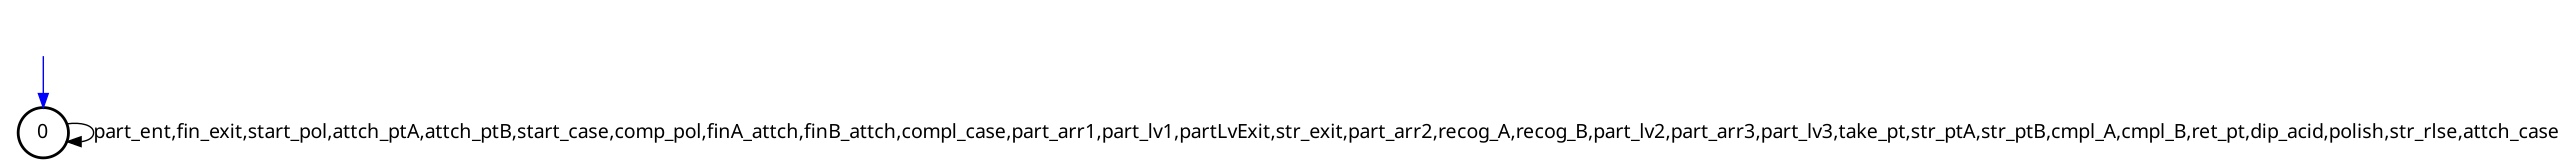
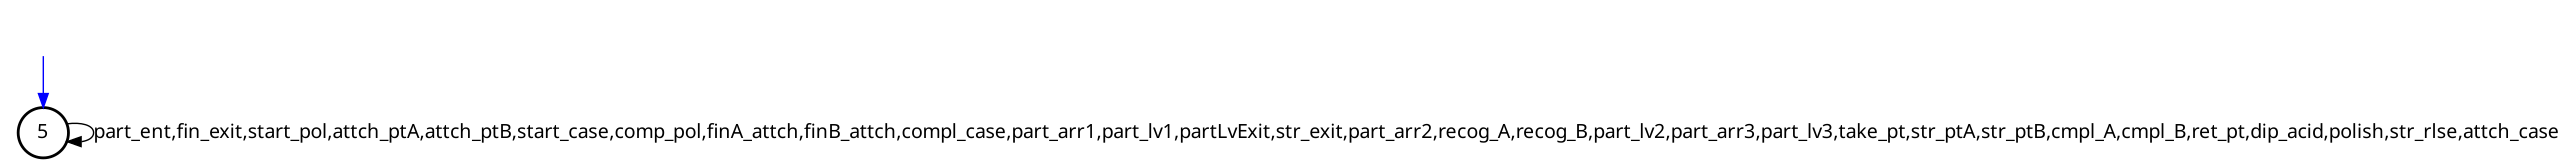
node "0": label "0" -> "5"
